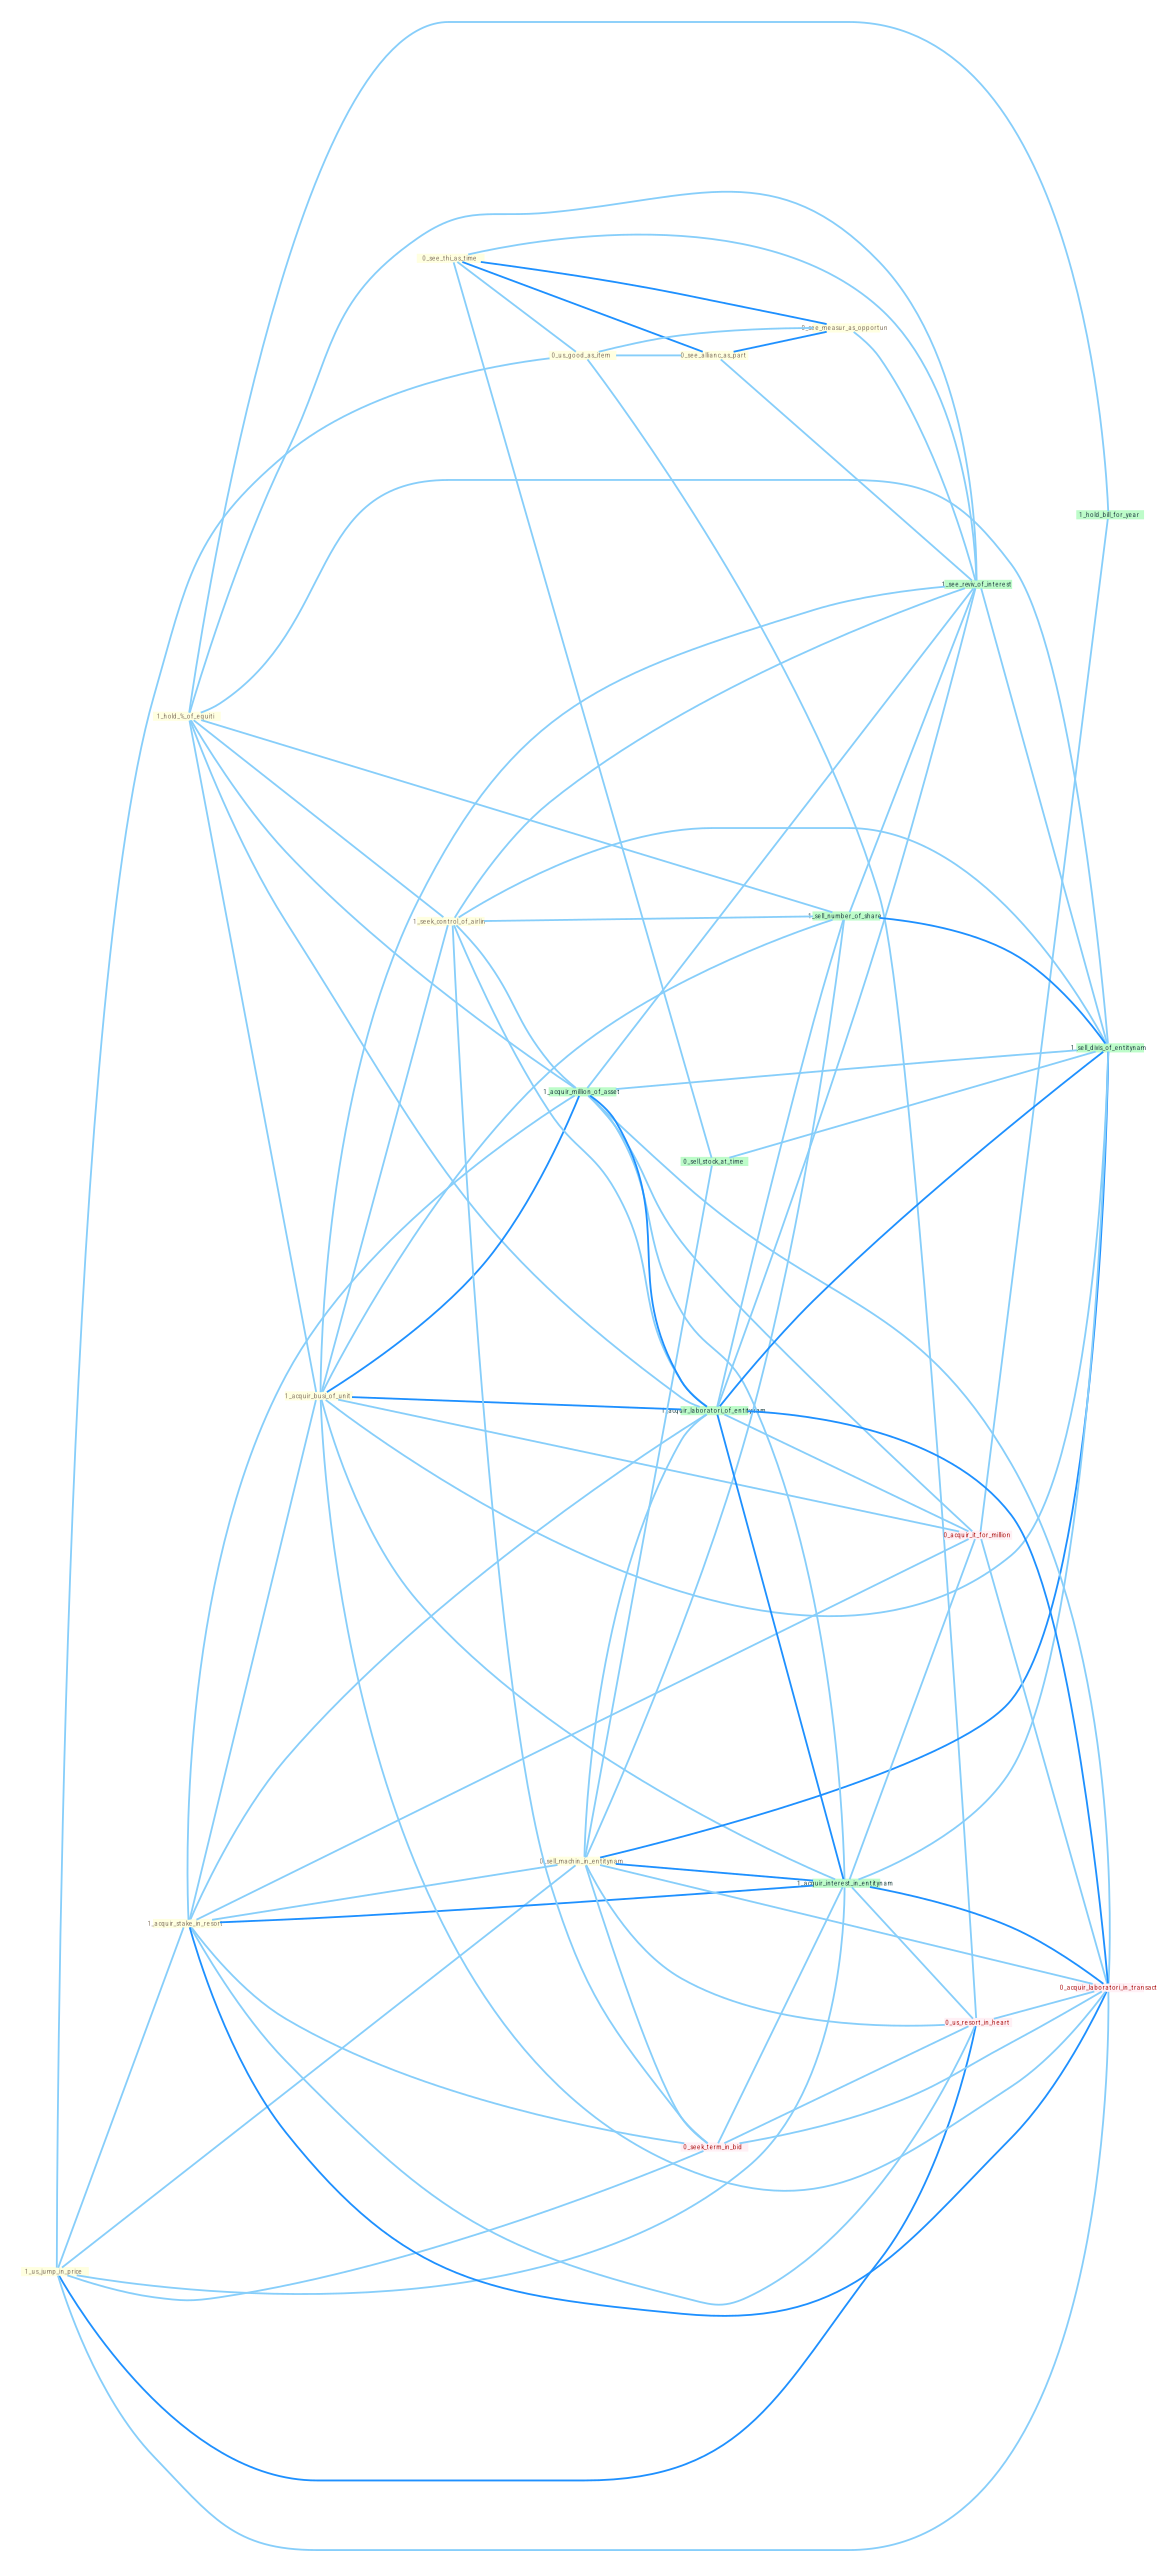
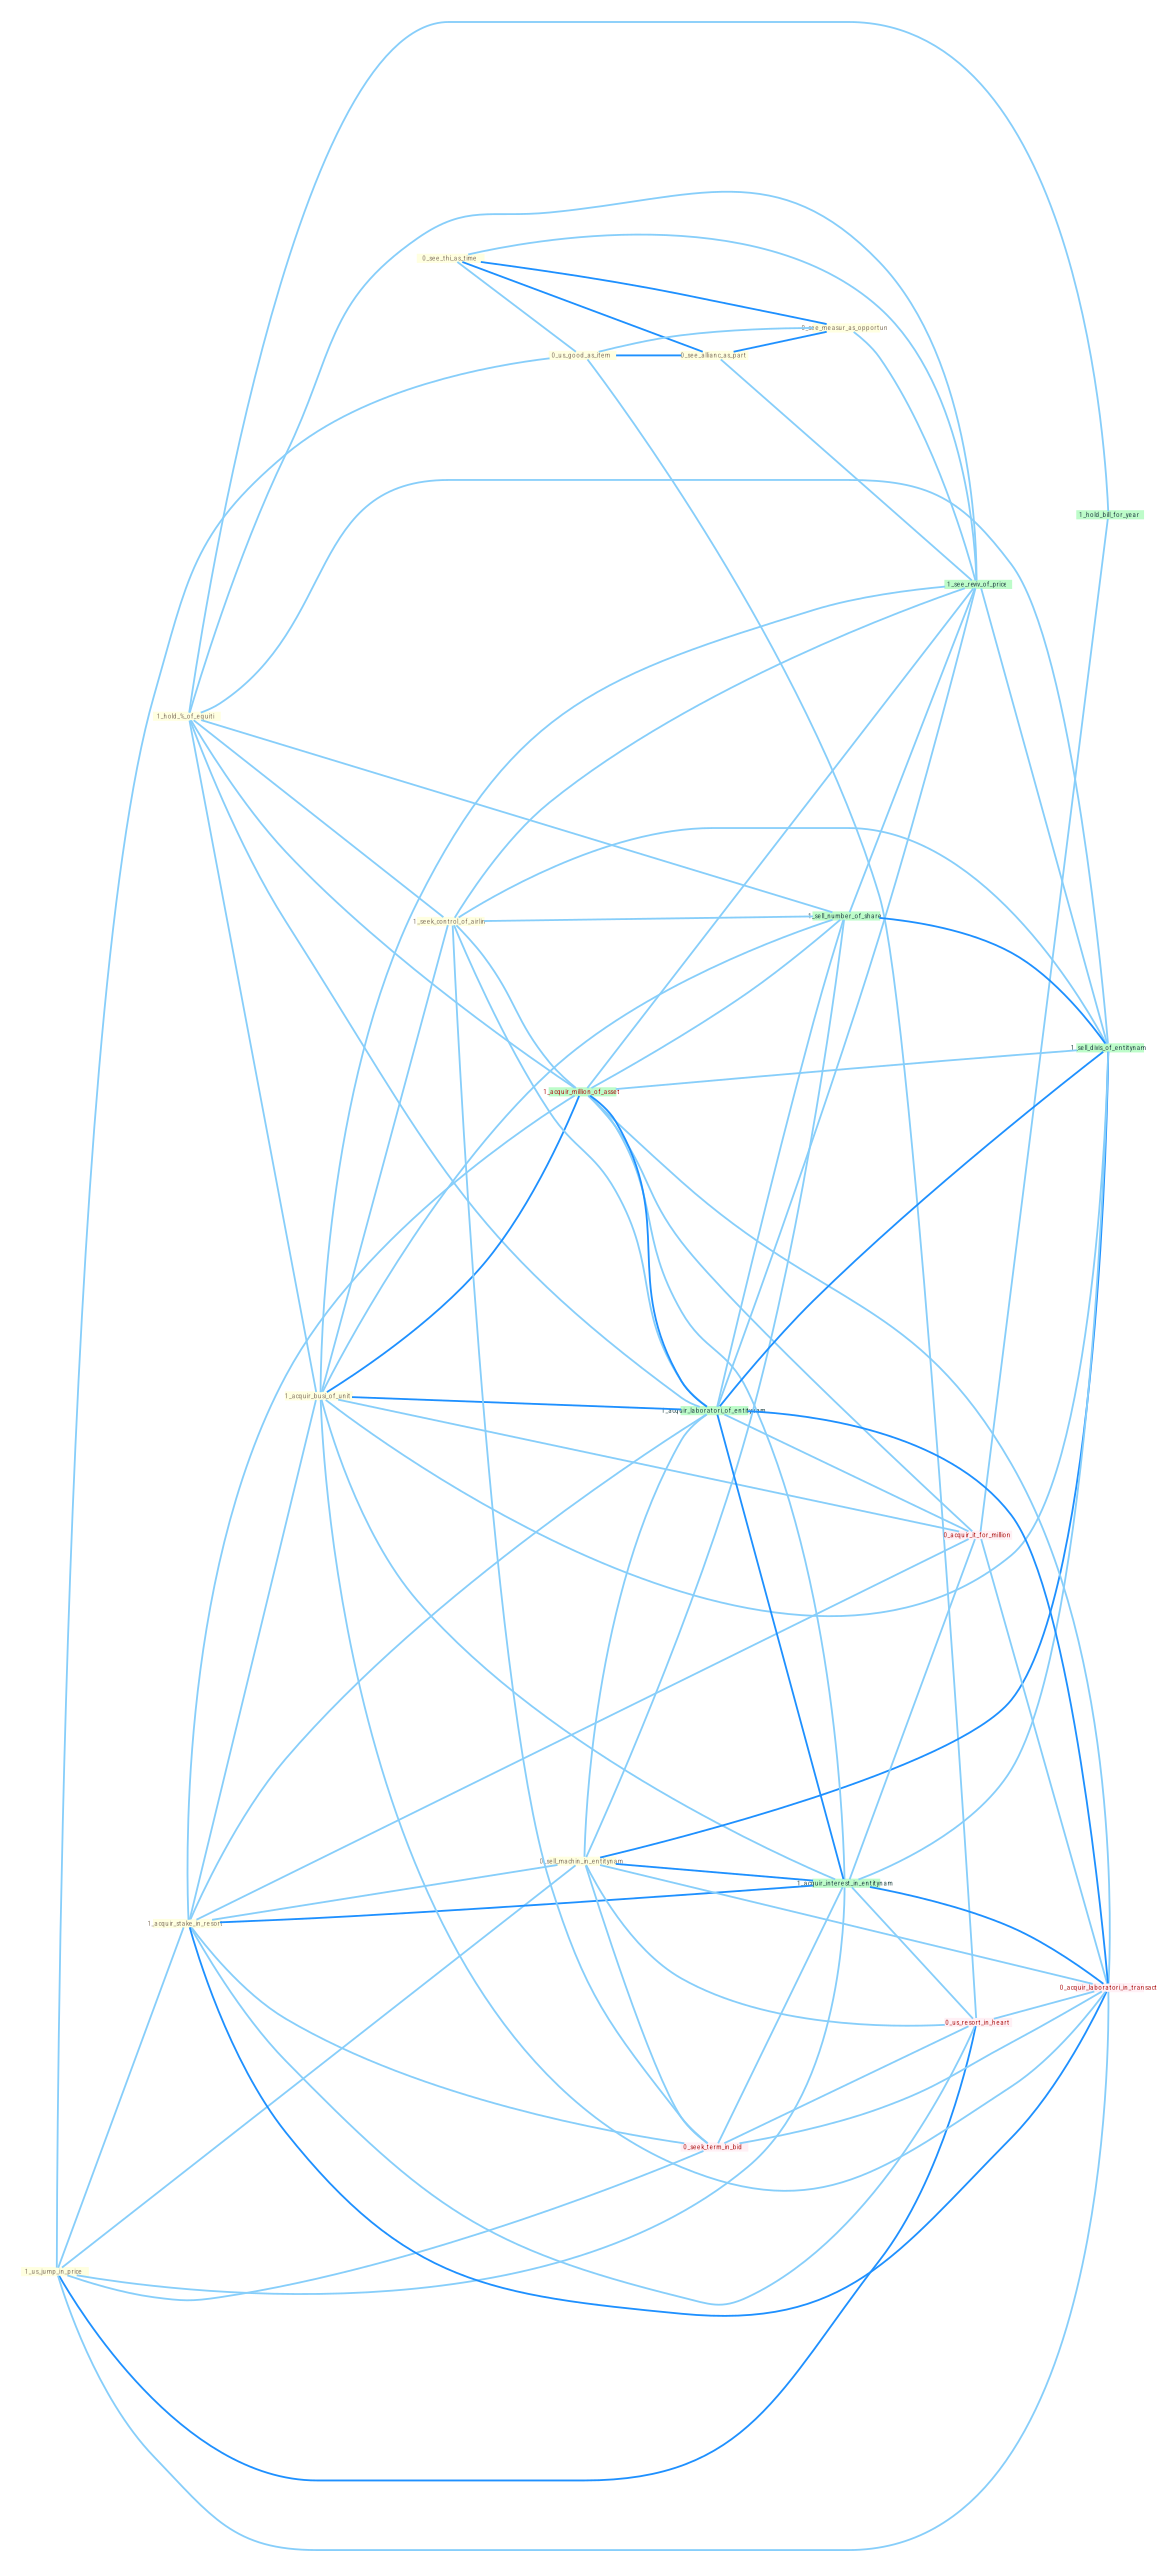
edge "0_us_good_as_item" -- "0_see_allianc_as_part": color #87cefa -> #1e90ff
node "1_see_reviv_of_interest": label "1_see_reviv_of_interest" -> "1_see_reviv_of_price"
edge "1_sell_number_of_share" -- "1_acquir_million_of_asset": added
node "1_acquir_million_of_asset": fontcolor #2f4f4f -> #b22222
node "0_sell_stock_at_time": removed
